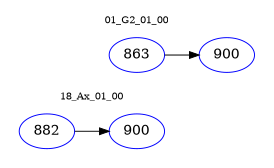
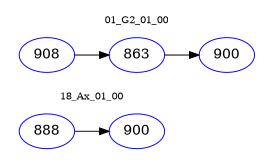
node "908": added
node "882": label "882" -> "888"
